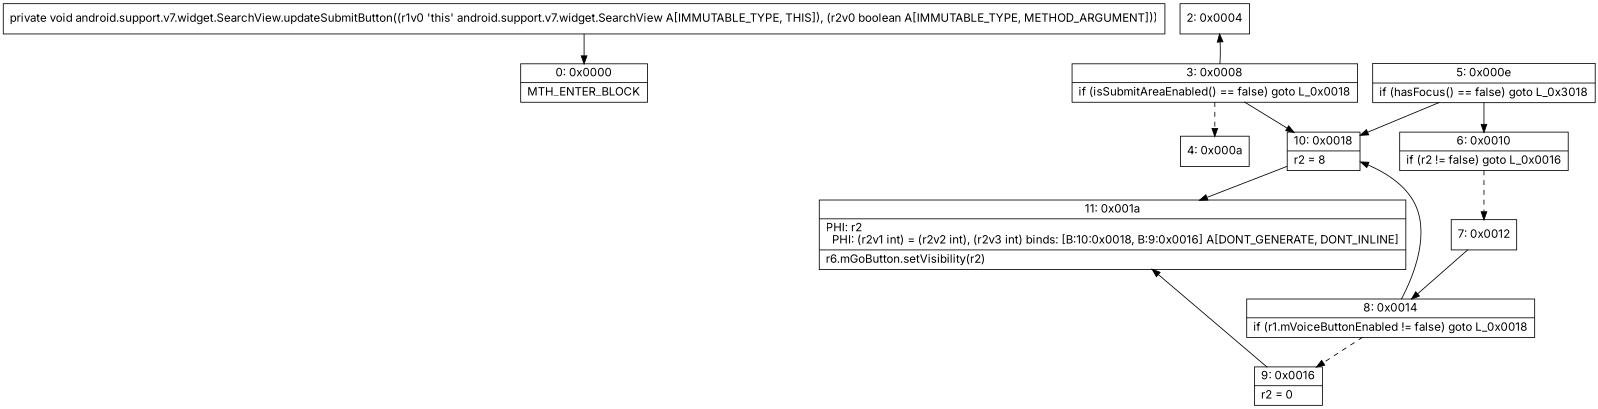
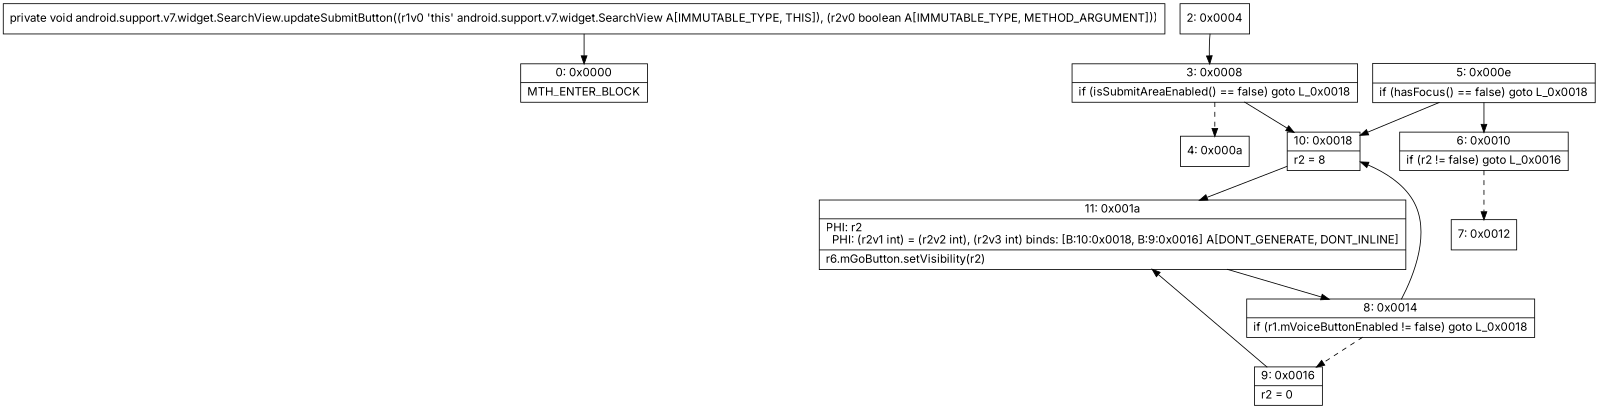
edge "3: 0x0008" -> "2: 0x0004": reversed
node "5: 0x000e": text "if (hasFocus() == false) goto L_0x3018" -> "if (hasFocus() == false) goto L_0x0018"
edge "7: 0x0012" -> "8: 0x0014": now "11: 0x001a" -> "8: 0x0014"
